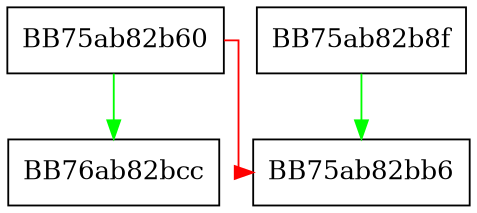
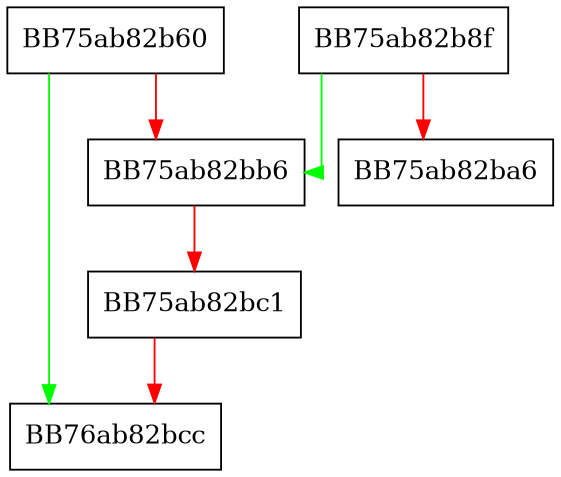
node "BB75ab82ba6": added
node "BB75ab82bc1": added
